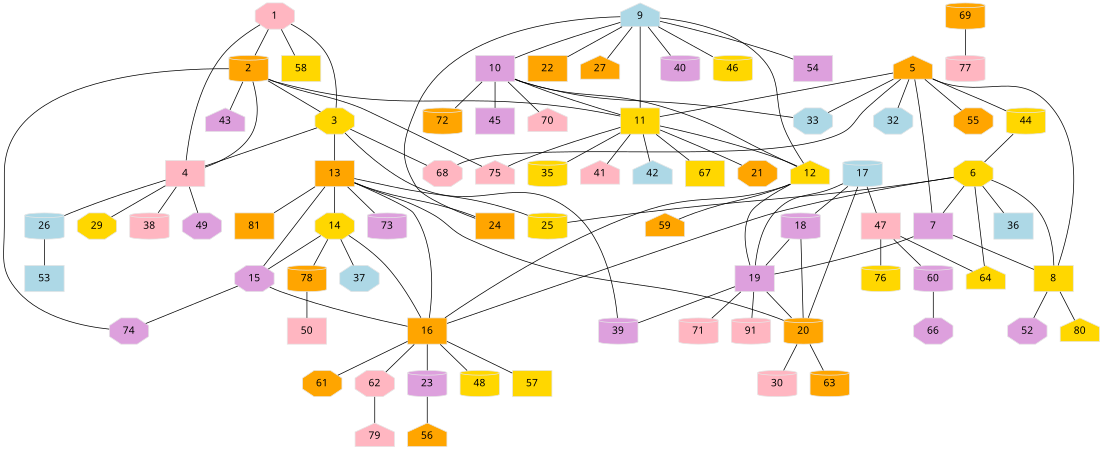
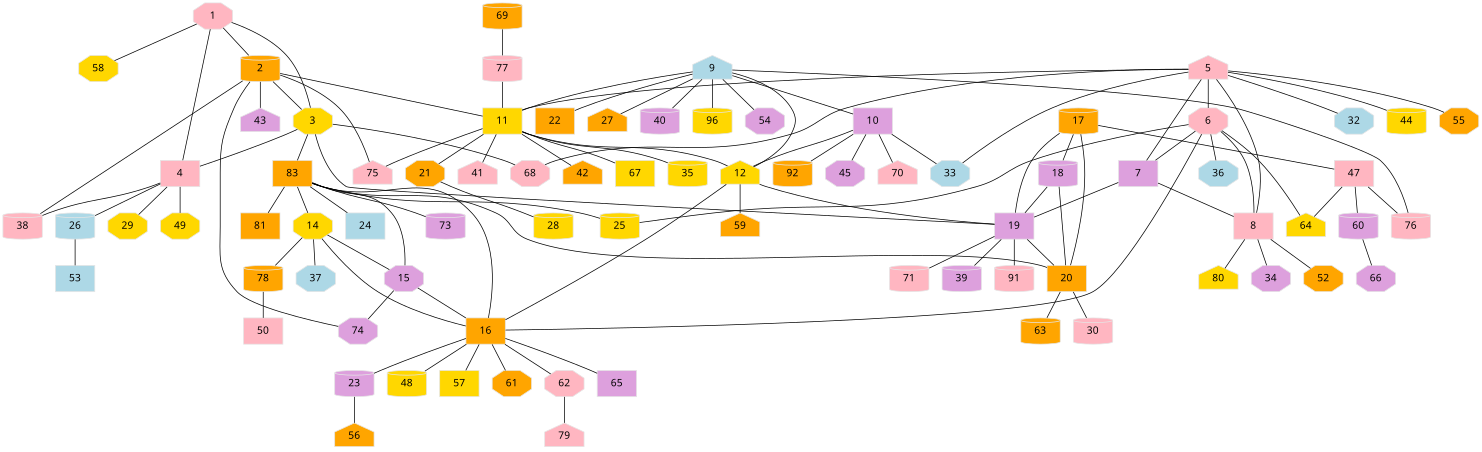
node "58": shape box -> octagon
node "46": label "46" -> "96"
node "54": shape box -> octagon
node "5": fillcolor orange -> lightpink
edge "9" -- "24": now "9" -- "76"
edge "10" -- "11": now "77" -- "11"
node "72": label "72" -> "92"
node "45": shape box -> octagon
edge "2" -- "4": now "2" -- "38"
edge "44" -- "6": now "5" -- "6"
node "13": label "13" -> "83"
node "42": fillcolor lightblue -> orange
node "17": fillcolor lightblue -> orange
node "6": fillcolor gold -> lightpink
edge "3" -- "39": now "3" -- "19"
node "49": fillcolor plum -> gold
node "24": fillcolor orange -> lightblue
node "28": added
node "36": shape box -> octagon
node "76": fillcolor gold -> lightpink
node "8": fillcolor gold -> lightpink
node "34": added
node "20": shape cylinder -> box
node "52": fillcolor plum -> orange
node "65": added
